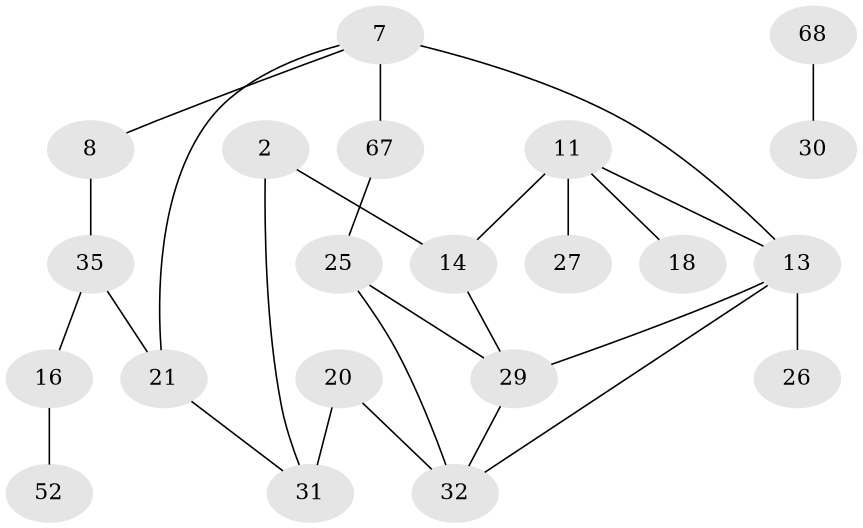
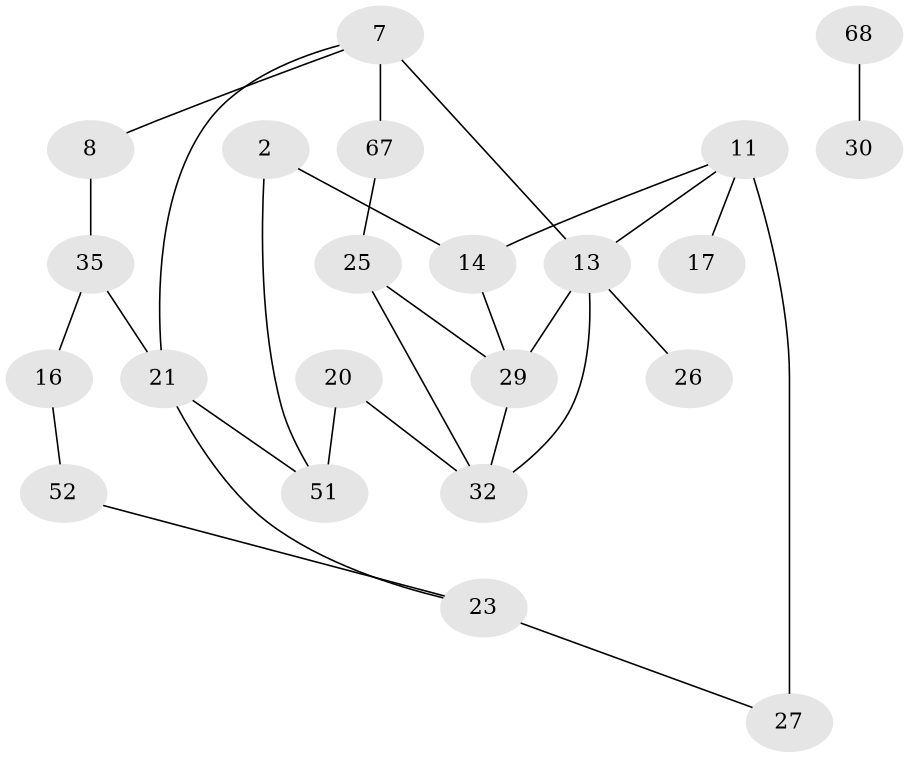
node "18": label "18" -> "17"
node "31": label "31" -> "51"
node "23": added
